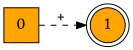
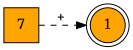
node "0": label "0" -> "7"
